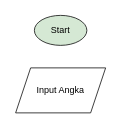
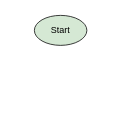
node "Input Angka": removed
